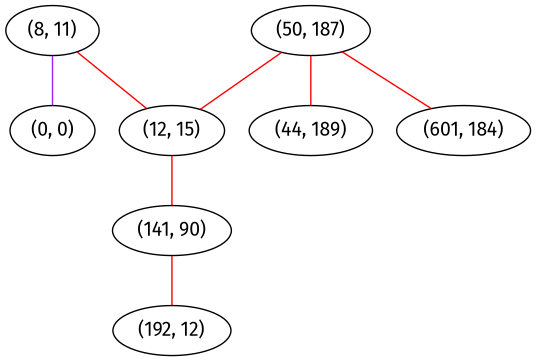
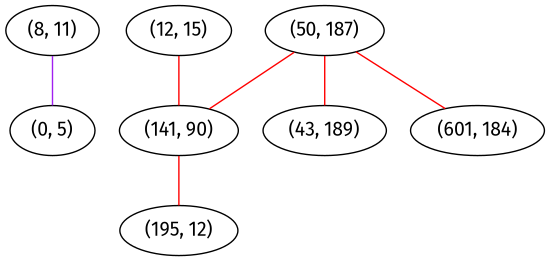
edge "(8, 11)" -- "(12, 15)": removed
edge "(50, 187)" -- "(12, 15)": now "(50, 187)" -- "(141, 90)"
node "(0, 0)": label "(0, 0)" -> "(0, 5)"
node "(44, 189)": label "(44, 189)" -> "(43, 189)"
node "(192, 12)": label "(192, 12)" -> "(195, 12)"
